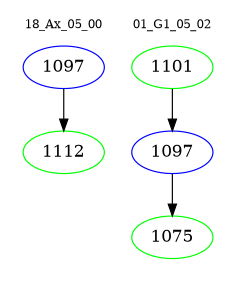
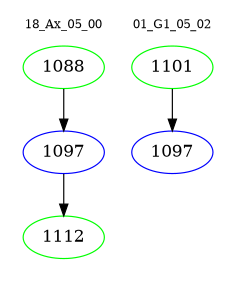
node "1088": added
node "1075": removed
